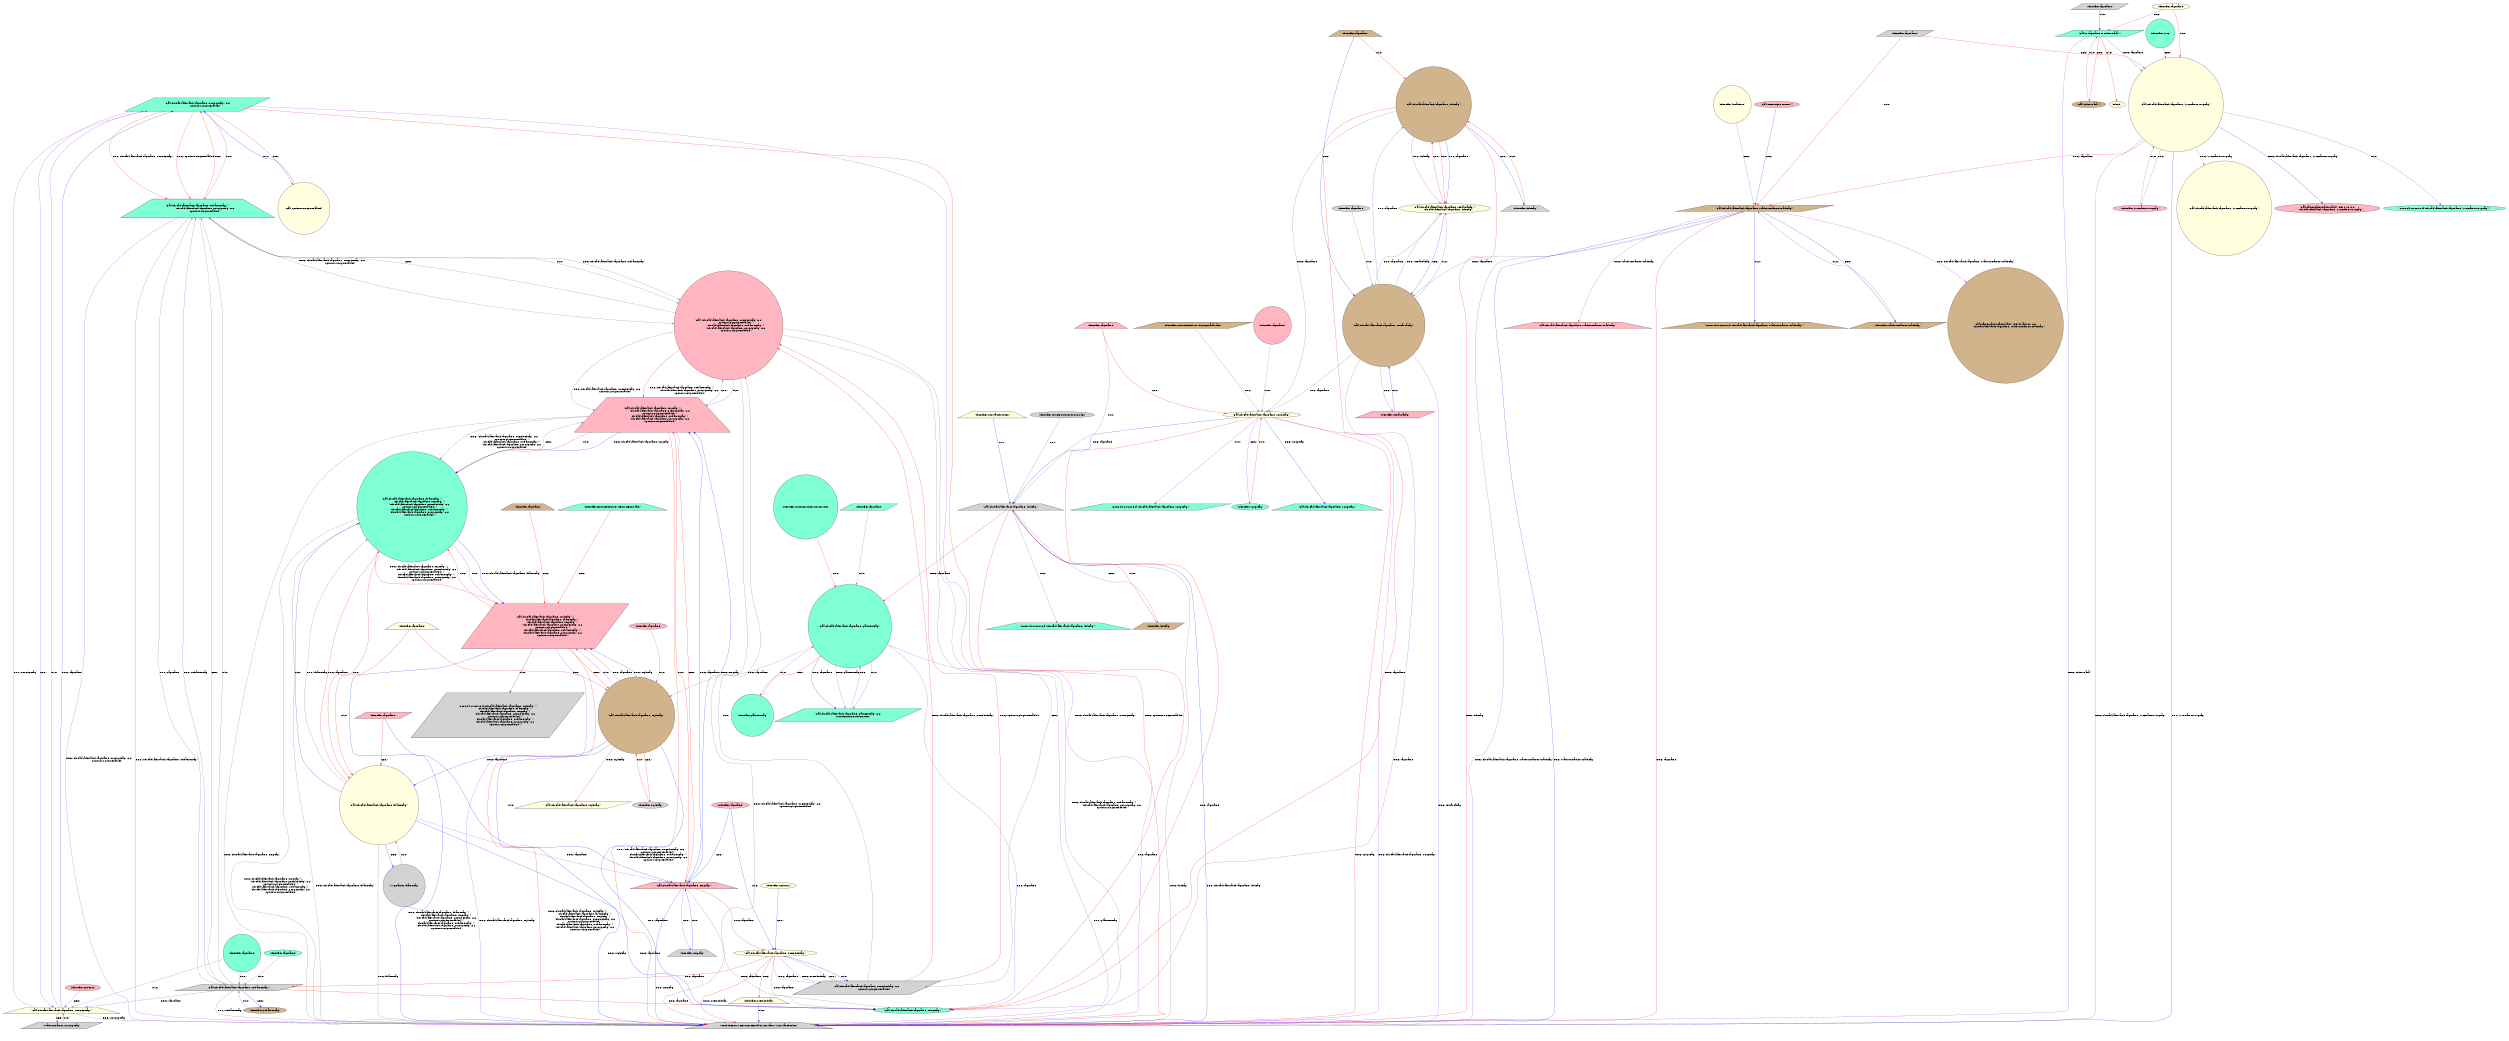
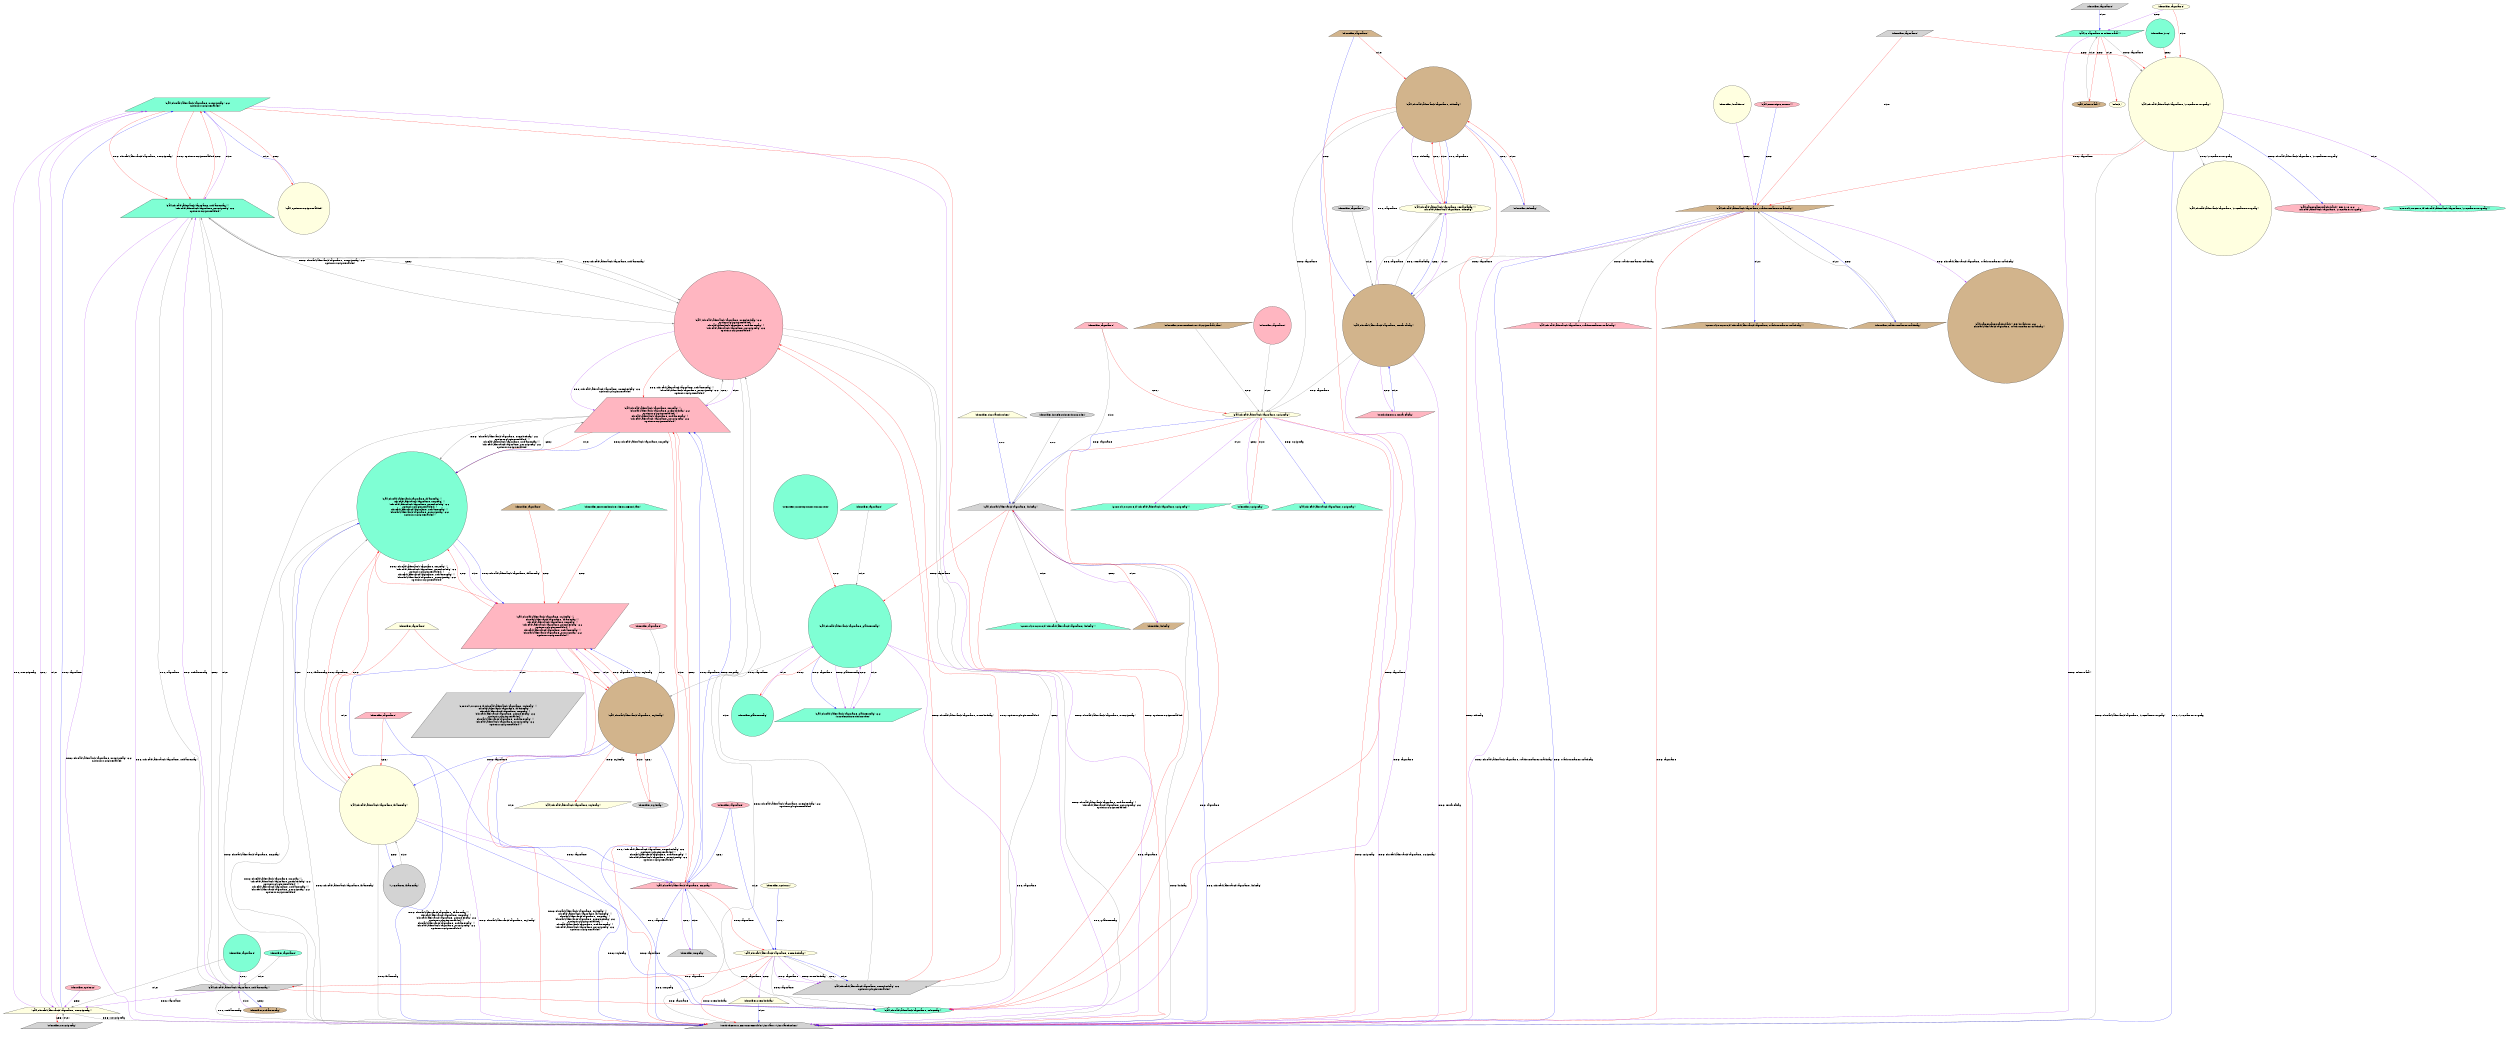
node "(Identifier,SVGNames::svgTag)": removed
node "(Identifier,textareaTag)": label "(Identifier,textareaTag)" -> "(MethodReturn,textareaTag)"
edge "(Call,ThreadSafeMatch(tag_name, plaintextTag))" -> "(Identifier,plaintextTag)": label "CFG: " -> "DDG: "
node "(MathMLNames,noscriptTag)": label "(MathMLNames,noscriptTag)" -> "(Identifier,noscriptTag)"
